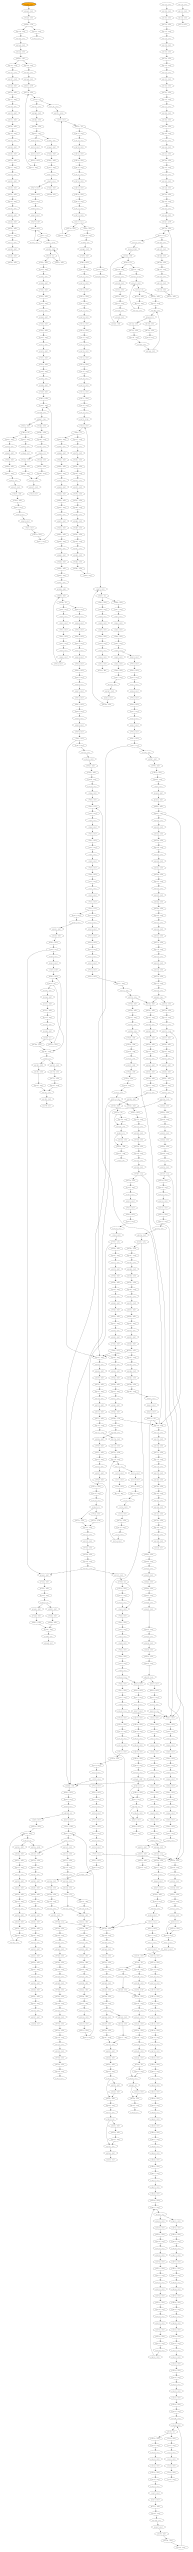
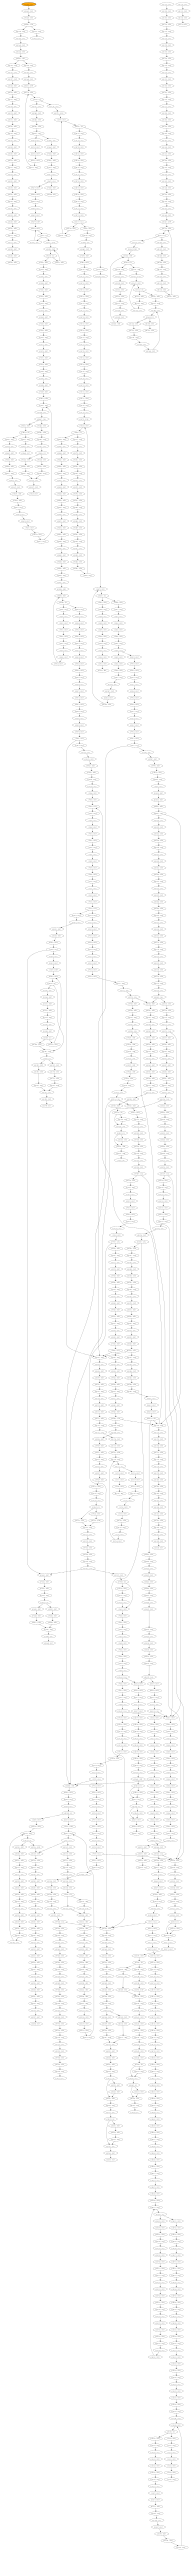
node "4201692 : RET": removed
